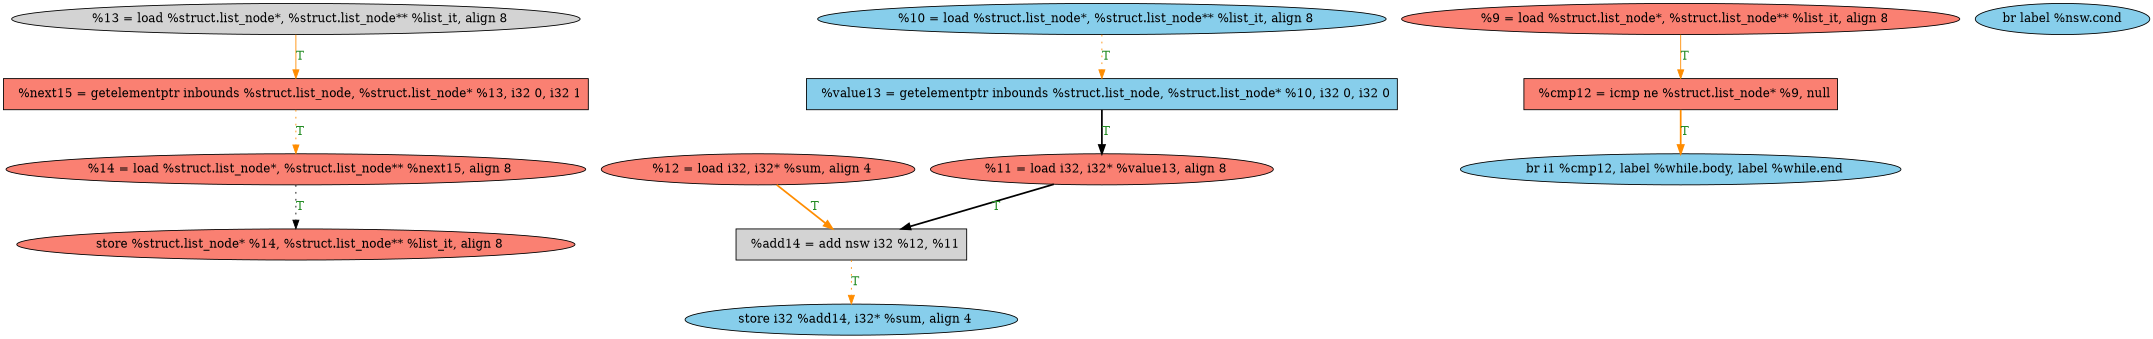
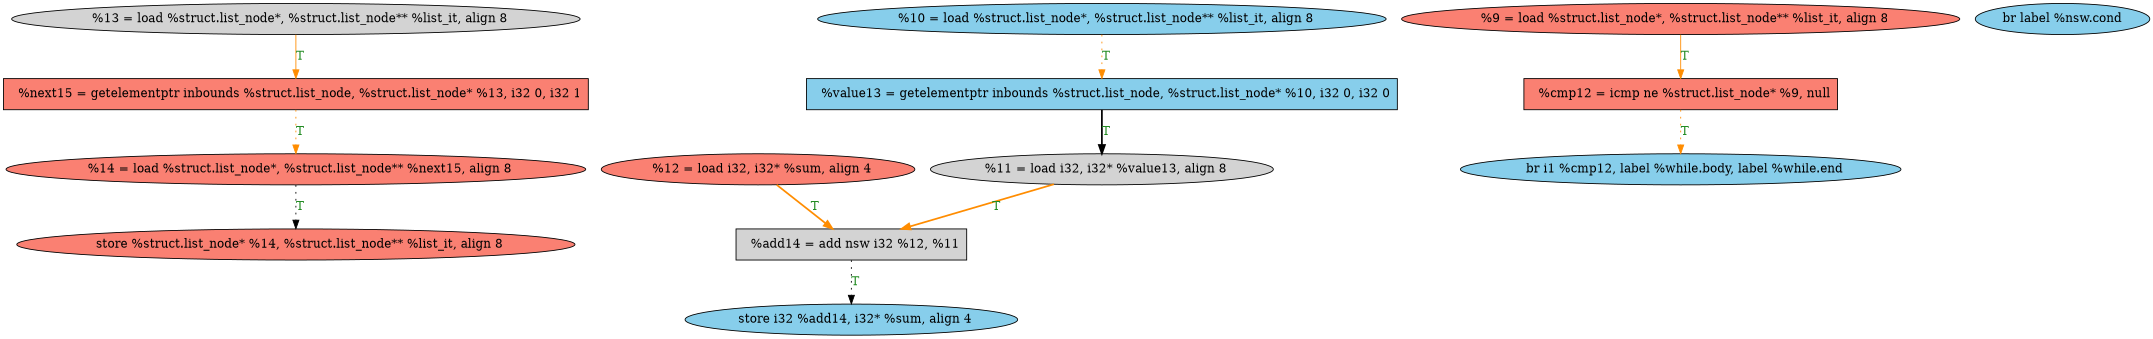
edge "%cmp12 = icmp ne %struct.list_node* %9, null" -> "br i1 %cmp12, label %while.body, label %while.end": style bold -> dotted
node "%11 = load i32, i32* %value13, align 8": fillcolor salmon -> lightgrey
edge "%11 = load i32, i32* %value13, align 8" -> "%add14 = add nsw i32 %12, %11": color black -> darkorange
edge "%add14 = add nsw i32 %12, %11" -> "store i32 %add14, i32* %sum, align 4": color darkorange -> black
